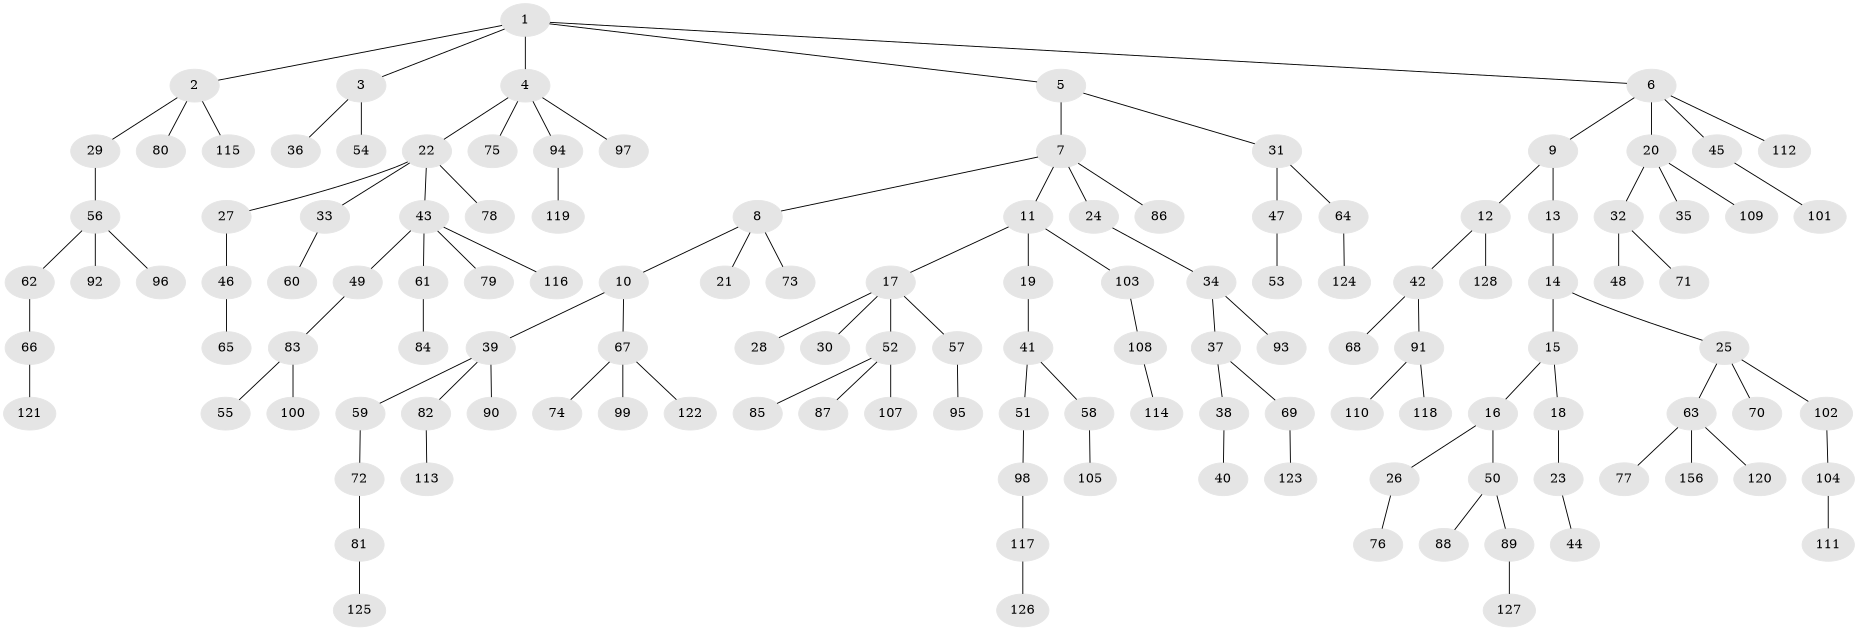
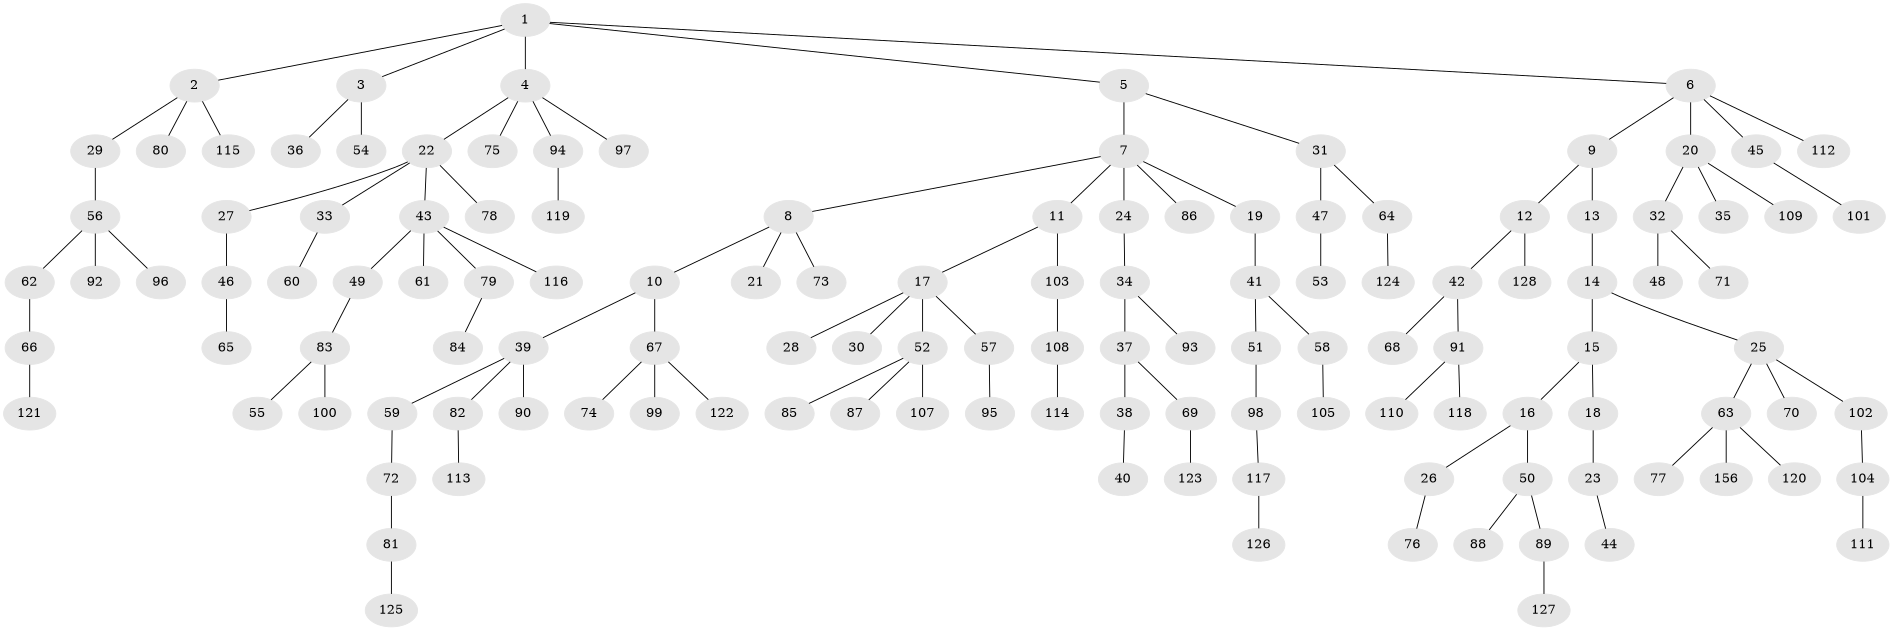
edge "11" -- "19": now "7" -- "19"
edge "61" -- "84": now "79" -- "84"
